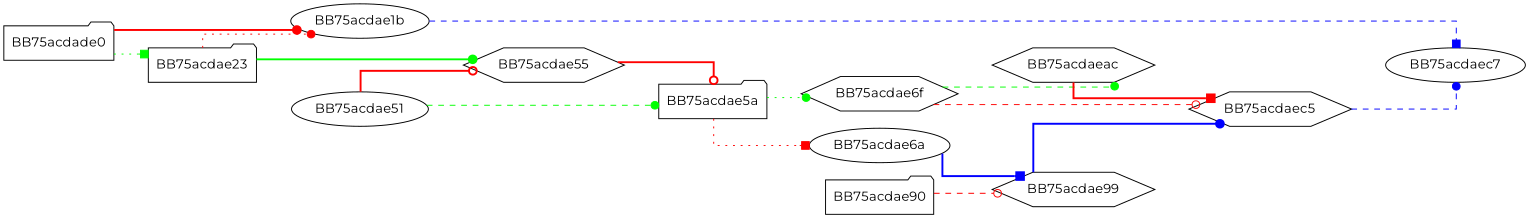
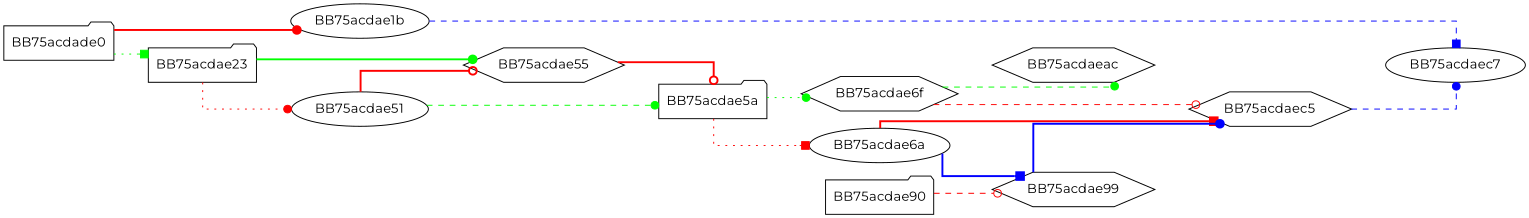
edge "BB75acdae23" -> "BB75acdae1b": now "BB75acdae23" -> "BB75acdae51"
edge "BB75acdaeac" -> "BB75acdaec5": now "BB75acdae6a" -> "BB75acdaec5"
